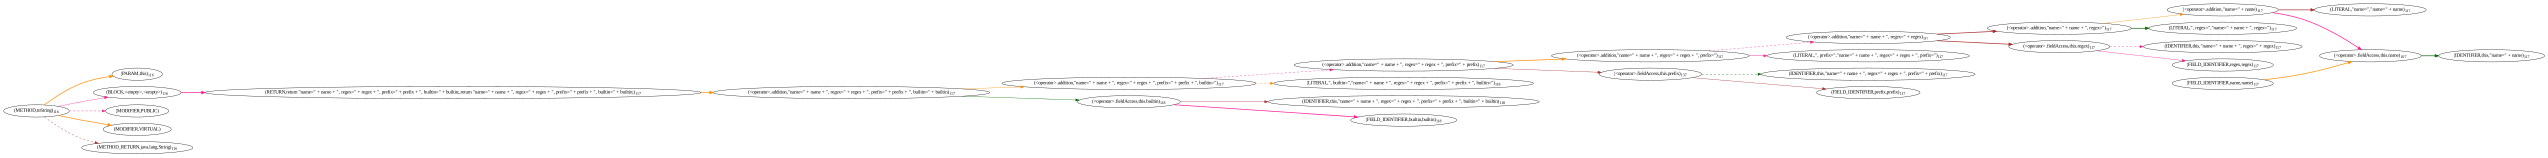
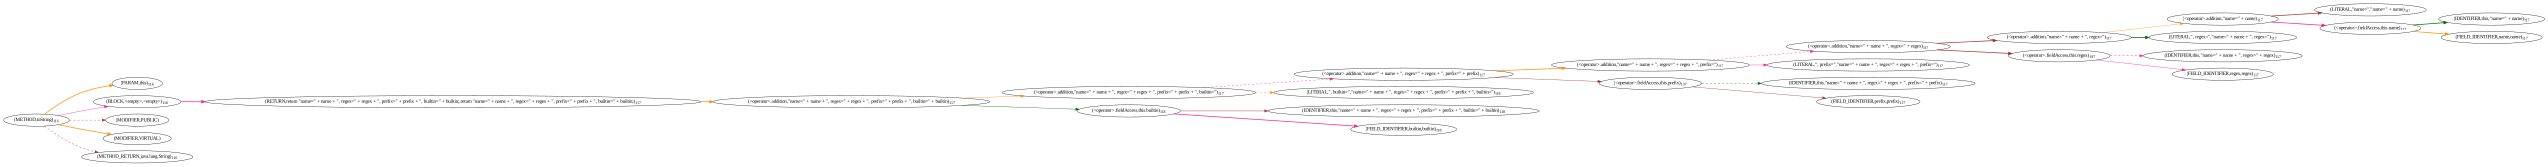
node "(<operator>.fieldAccess,this.regex)": text "117" -> "197"
node "(<operator>.fieldAccess,this.name)": text "107" -> "117"
edge "(FIELD_IDENTIFIER,name,name)" -> "(<operator>.fieldAccess,this.name)": reversed
edge "(METHOD,toString)" -> "(MODIFIER,PUBLIC)": color deeppink -> brown
